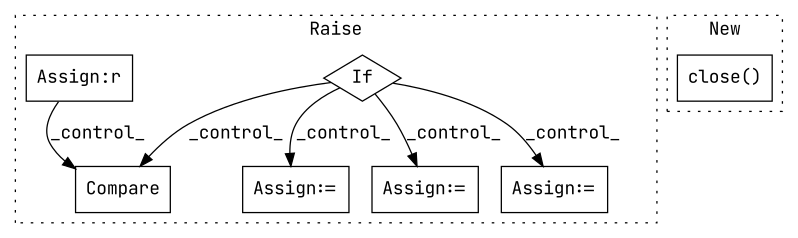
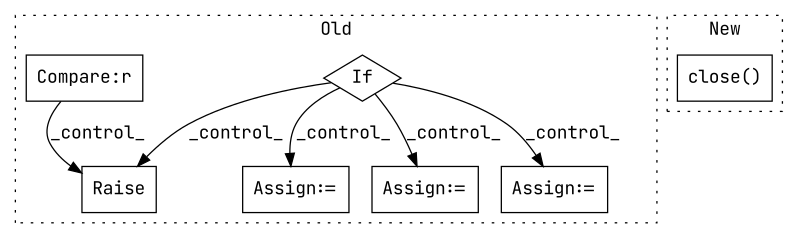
cluster "Raise": label "Raise" -> "Old"
node "Assign:r": label "Assign:r" -> "Compare:r"
node "Compare": label "Compare" -> "Raise"
